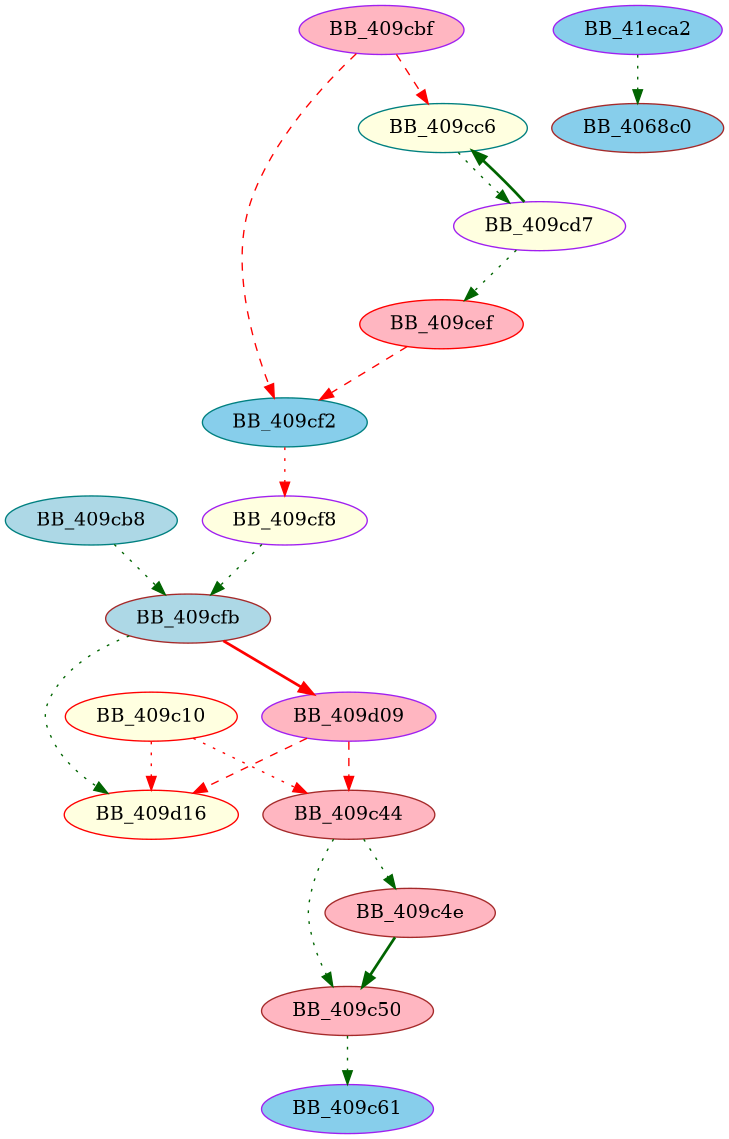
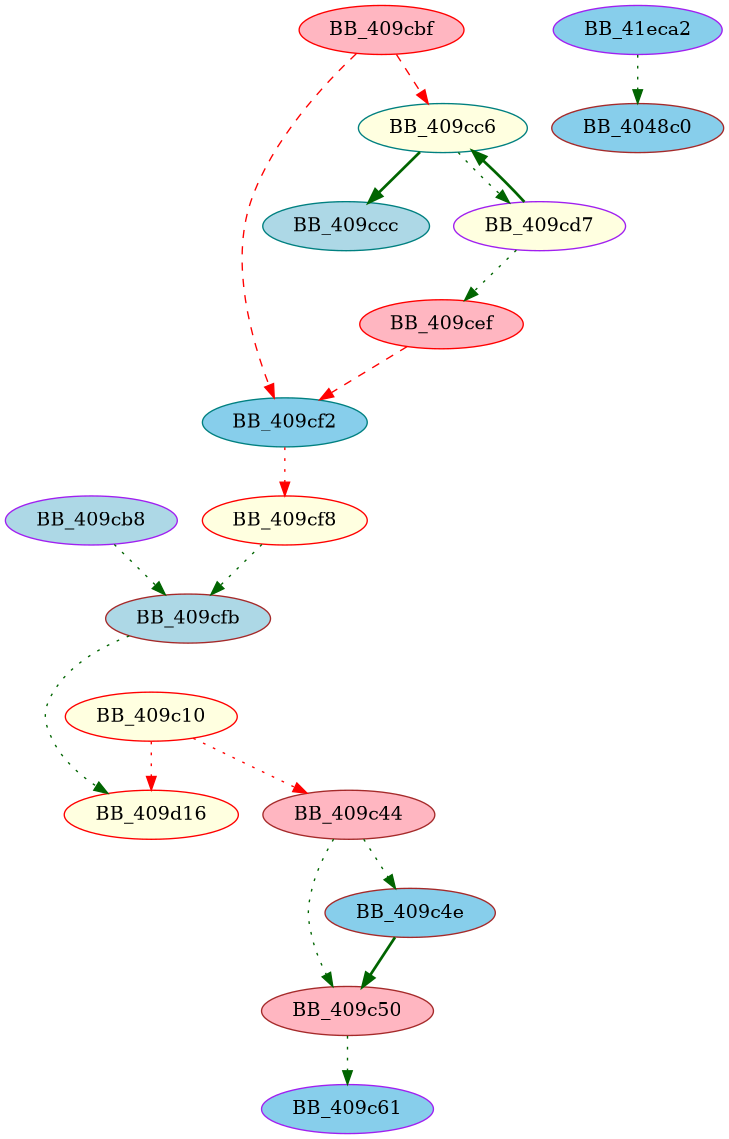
node "BB_409cbf": color purple -> red
node "BB_4068c0": label "BB_4068c0" -> "BB_4048c0"
node "BB_409ccc": added
node "BB_409cb8": color teal -> purple
node "BB_409cf8": color purple -> red
node "BB_409d09": removed
node "BB_409c4e": fillcolor lightpink -> skyblue
